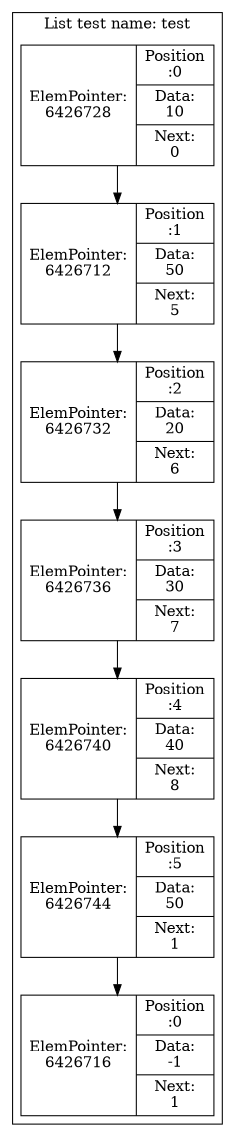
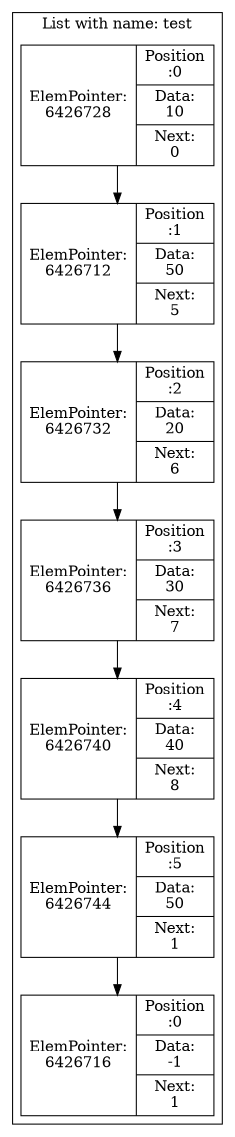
cluster "List test name: test": label "List test name: test" -> "List with name: test"
